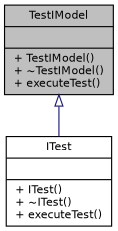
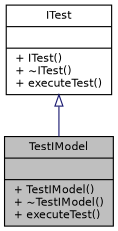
edge "ITest" -> "TestIModel": reversed
